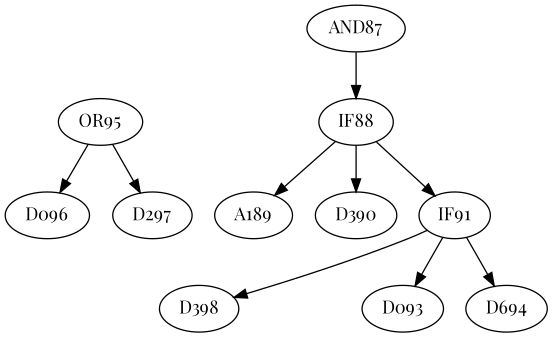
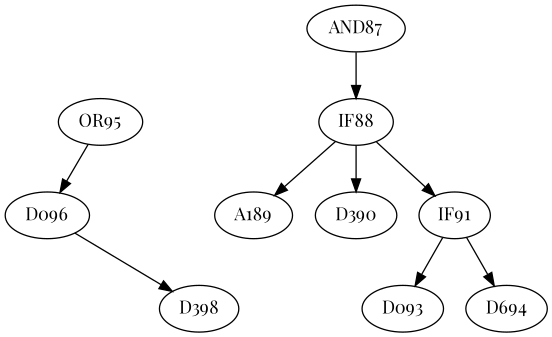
node "D297": removed
edge "IF91" -> "D398": now "D096" -> "D398"
